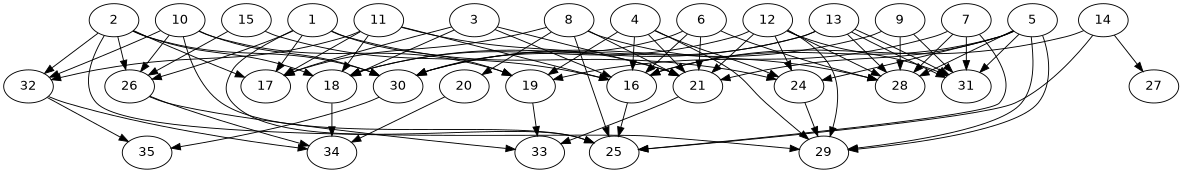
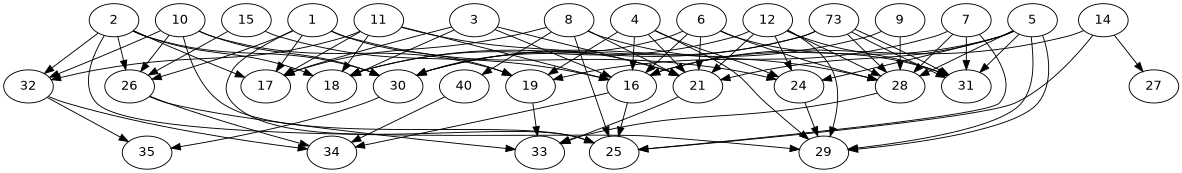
node "13": label "13" -> "73"
edge "9" -> "31": now "6" -> "31"
node "20": label "20" -> "40"
edge "28" -> "33": added
edge "18" -> "34": now "16" -> "34"
